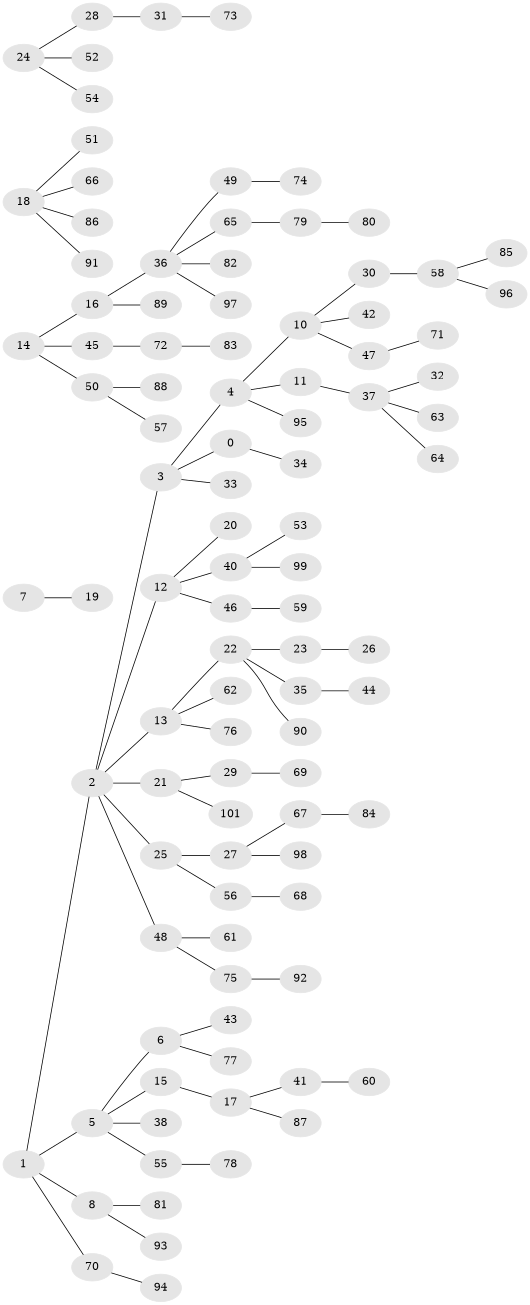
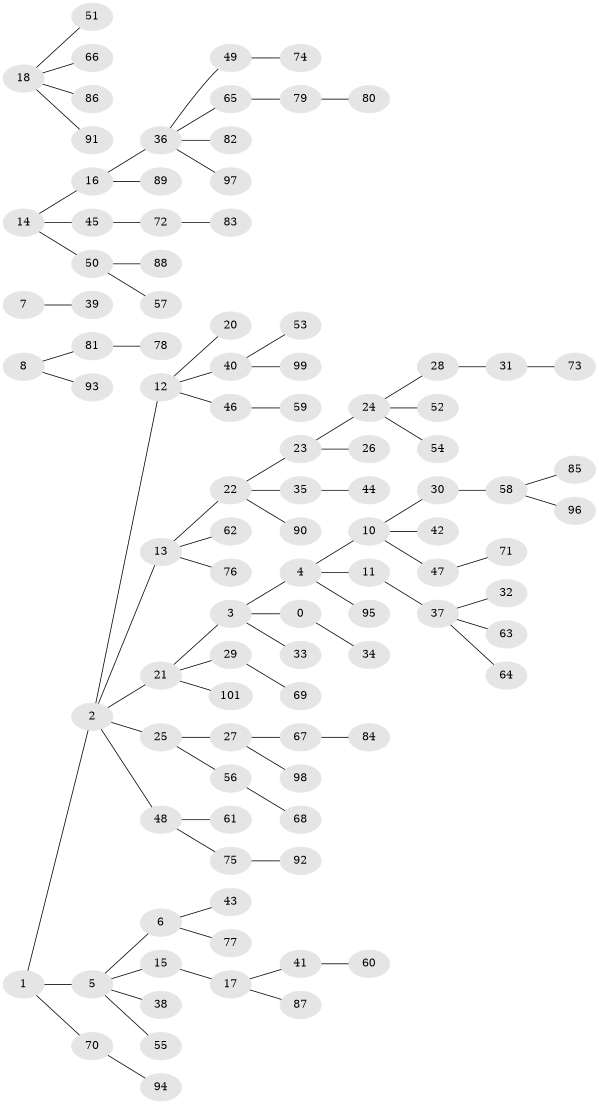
edge "24" -- "23": added
node "19": label "19" -> "39"
edge "3" -- "2": now "3" -- "21"
edge "55" -- "78": now "81" -- "78"
edge "1" -- "8": removed
